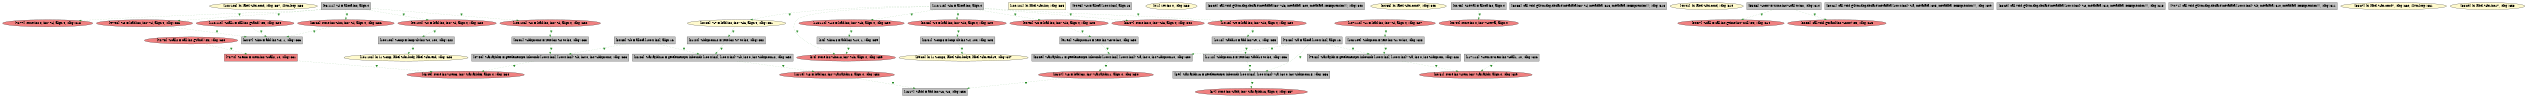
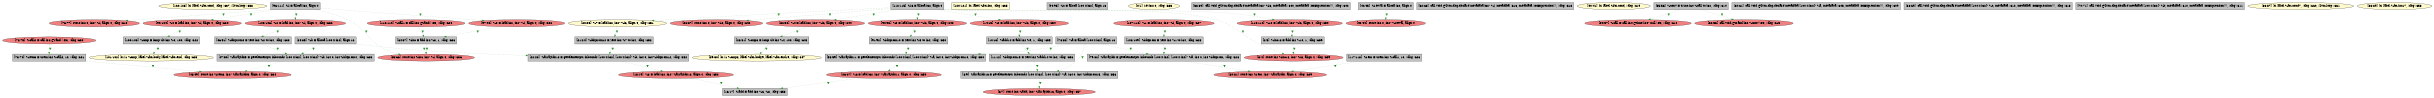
node "[34/35]  br label %for.cond7, !dbg !643": removed
edge "[65/66]  store i32 %inc, i32* %i, align 4, !dbg !636" -> "[64/67]  %inc = add i32 %3, 1, !dbg !636": reversed
node "[73/74]  %rem3 = urem i32 %call2, 10, !dbg !631": fillcolor lightcoral -> grey
